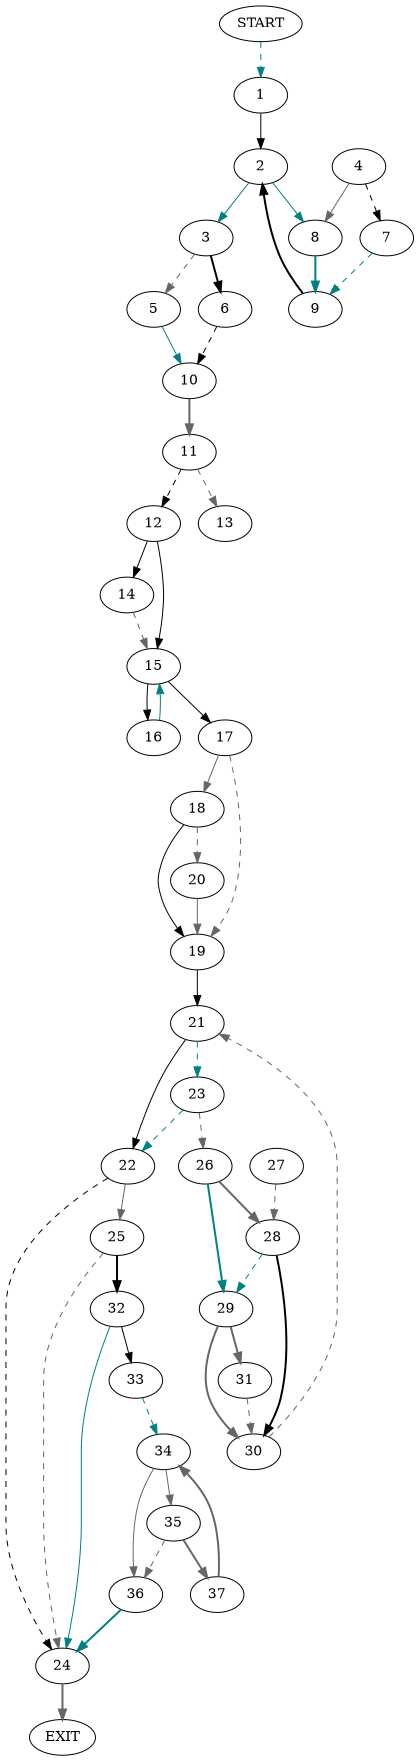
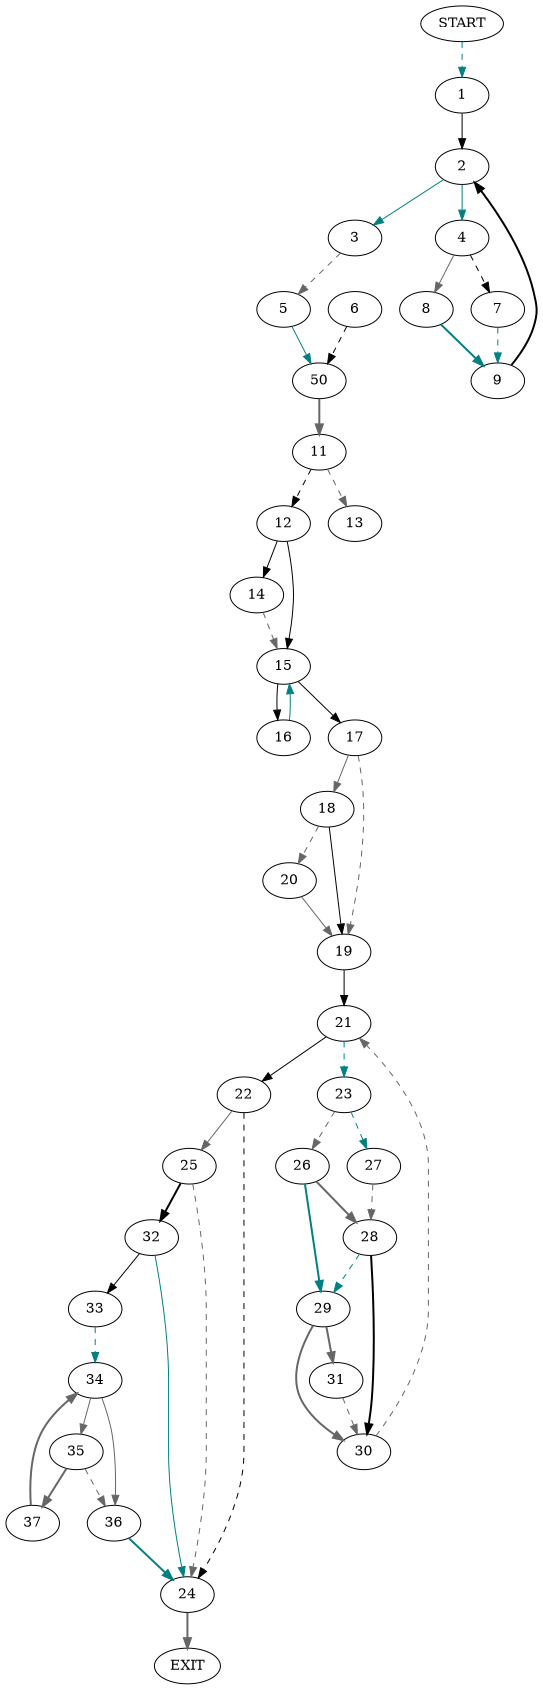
edge "2" -> "8": now "2" -> "4"
edge "3" -> "6": removed
node "10": label "10" -> "50"
edge "23" -> "22": now "23" -> "27"
